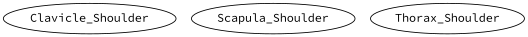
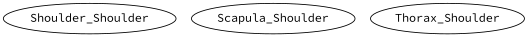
node "Clavicle_Shoulder": label "Clavicle_Shoulder" -> "Shoulder_Shoulder"
